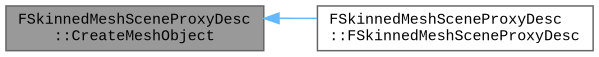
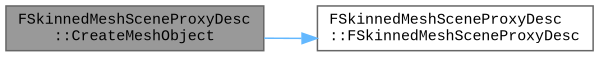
edge "FSkinnedMeshSceneProxyDesc ::FSkinnedMeshSceneProxyDesc" -> "FSkinnedMeshSceneProxyDesc ::CreateMeshObject": reversed
